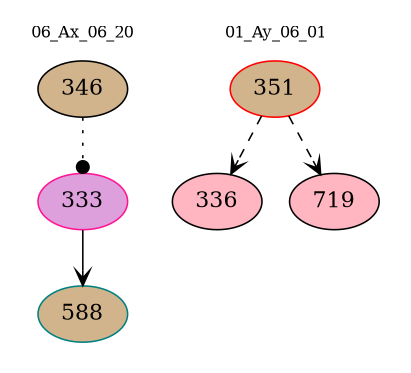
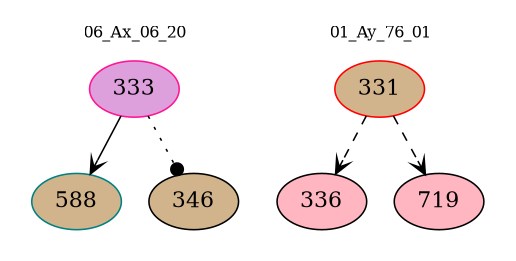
cluster "01_Ay_06_01": label "01_Ay_06_01" -> "01_Ay_76_01"
node "351": label "351" -> "331"
edge "346" -> "333": reversed
